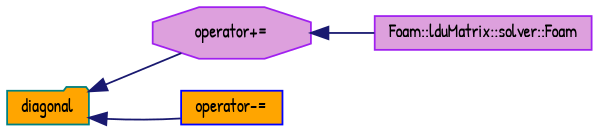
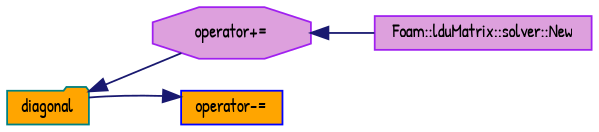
node "Foam::lduMatrix::solver::Foam": label "Foam::lduMatrix::solver::Foam" -> "Foam::lduMatrix::solver::New"
edge "operator-=" -> "diagonal": reversed
